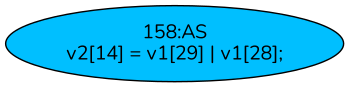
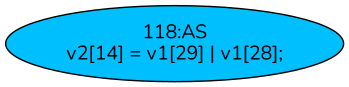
node "158:AS v2[14] = v1[29] | v1[28];": label "158:AS v2[14] = v1[29] | v1[28];" -> "118:AS v2[14] = v1[29] | v1[28];"
